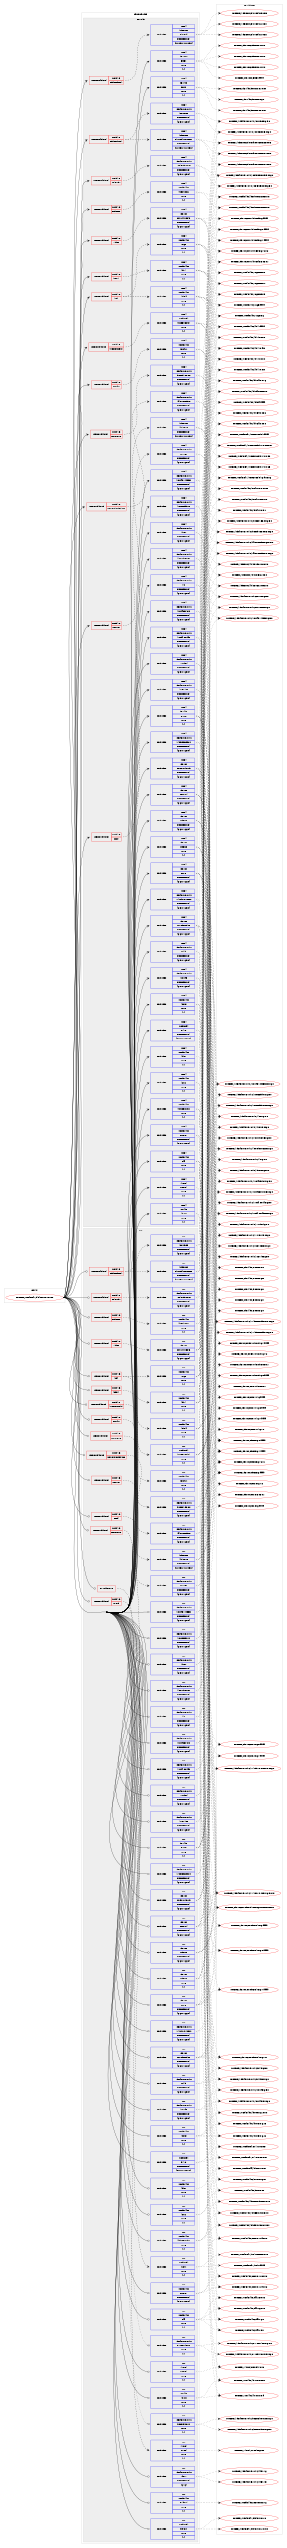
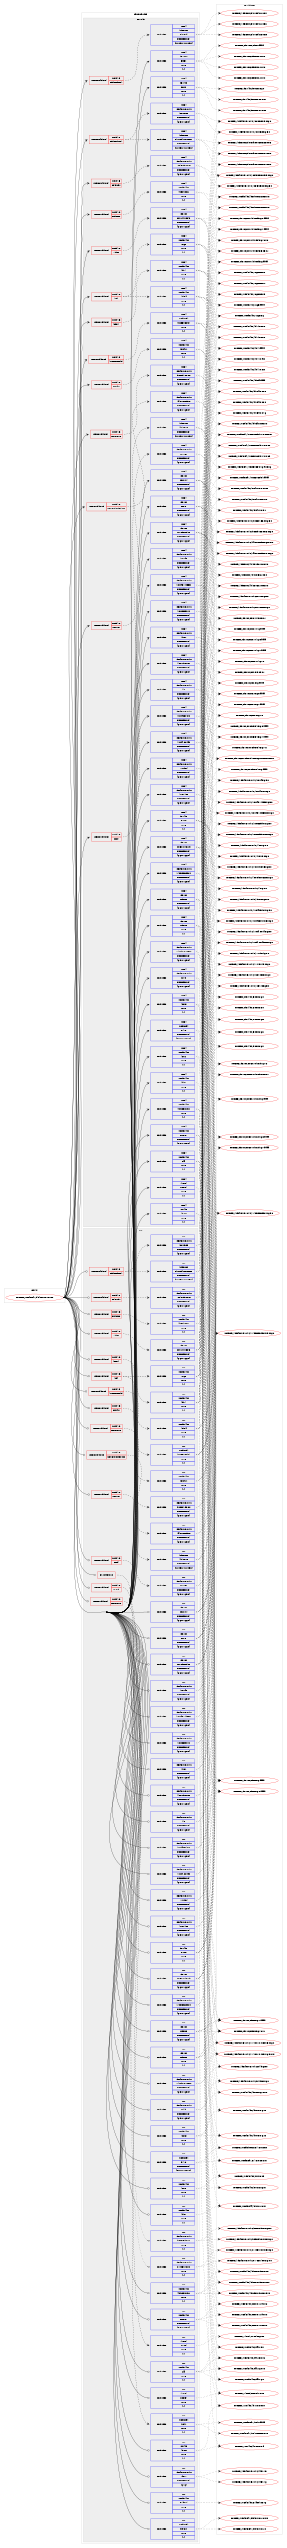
node "portage://dev-qt/qtnetworkauth-6.9999": added
node "portage://media-gfx/exiv2-0.28.3": label "portage://media-gfx/exiv2-0.28.3" -> "portage://media-boost/exiv2-0.28.3"
node "portage://media-libs/scanner-12.76": label "portage://media-libs/scanner-12.76" -> "portage://media-libs/exiftool-12.76"
